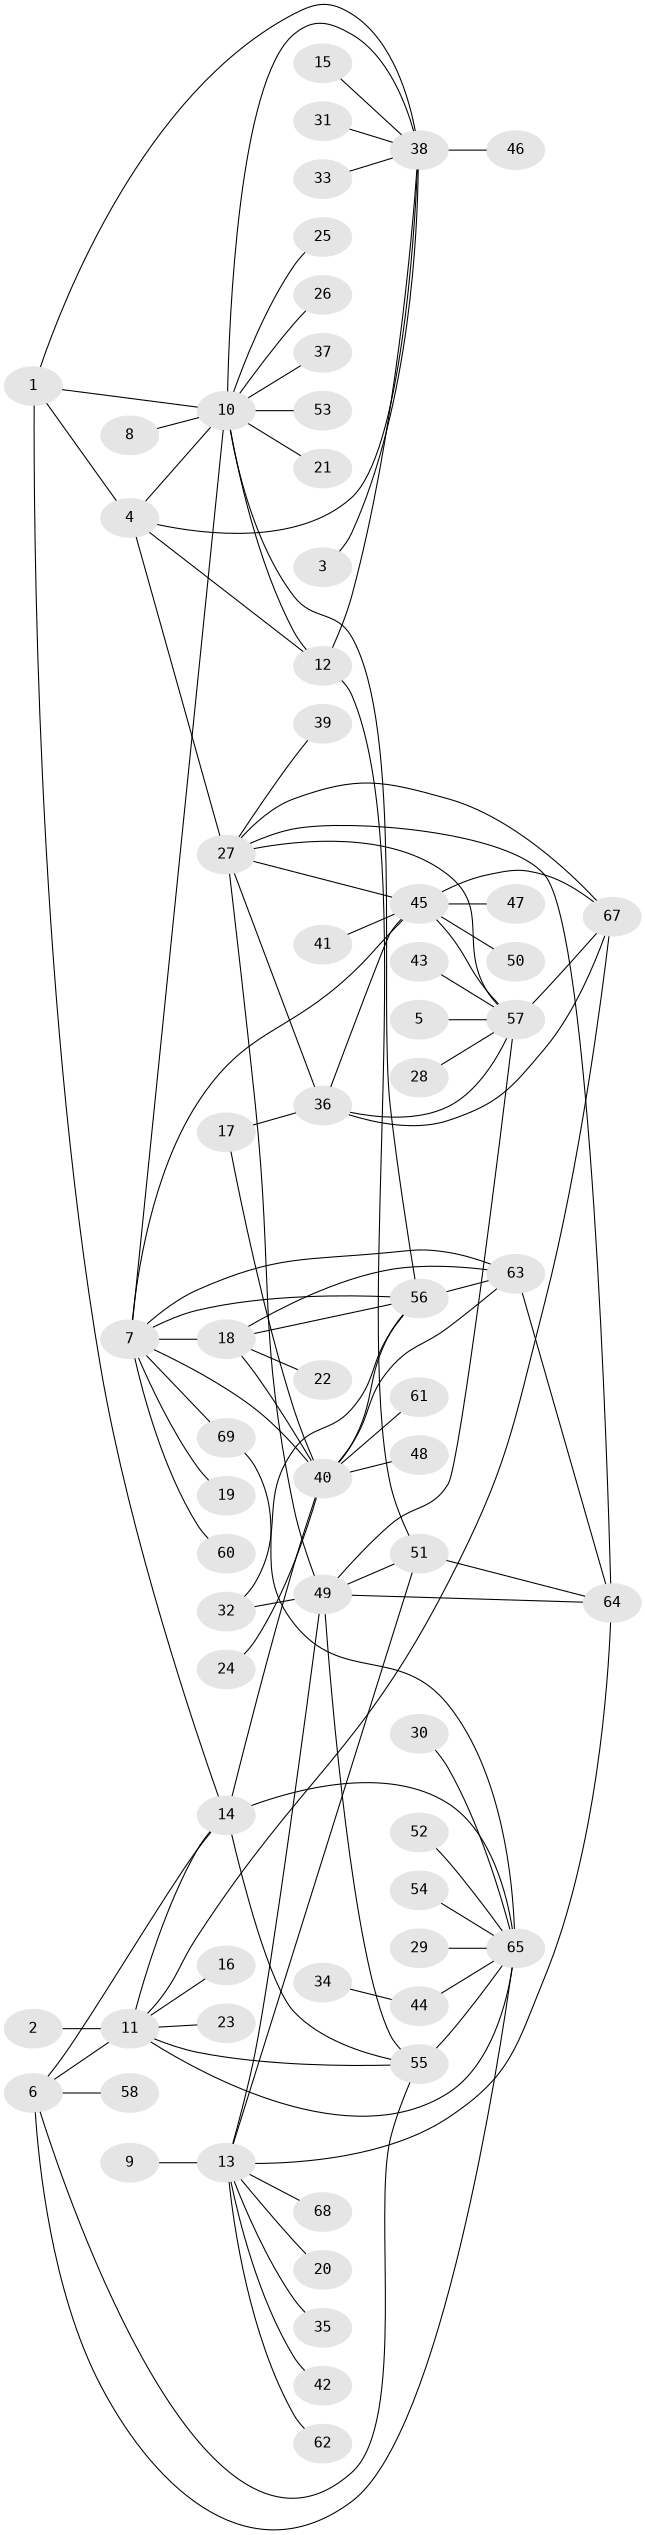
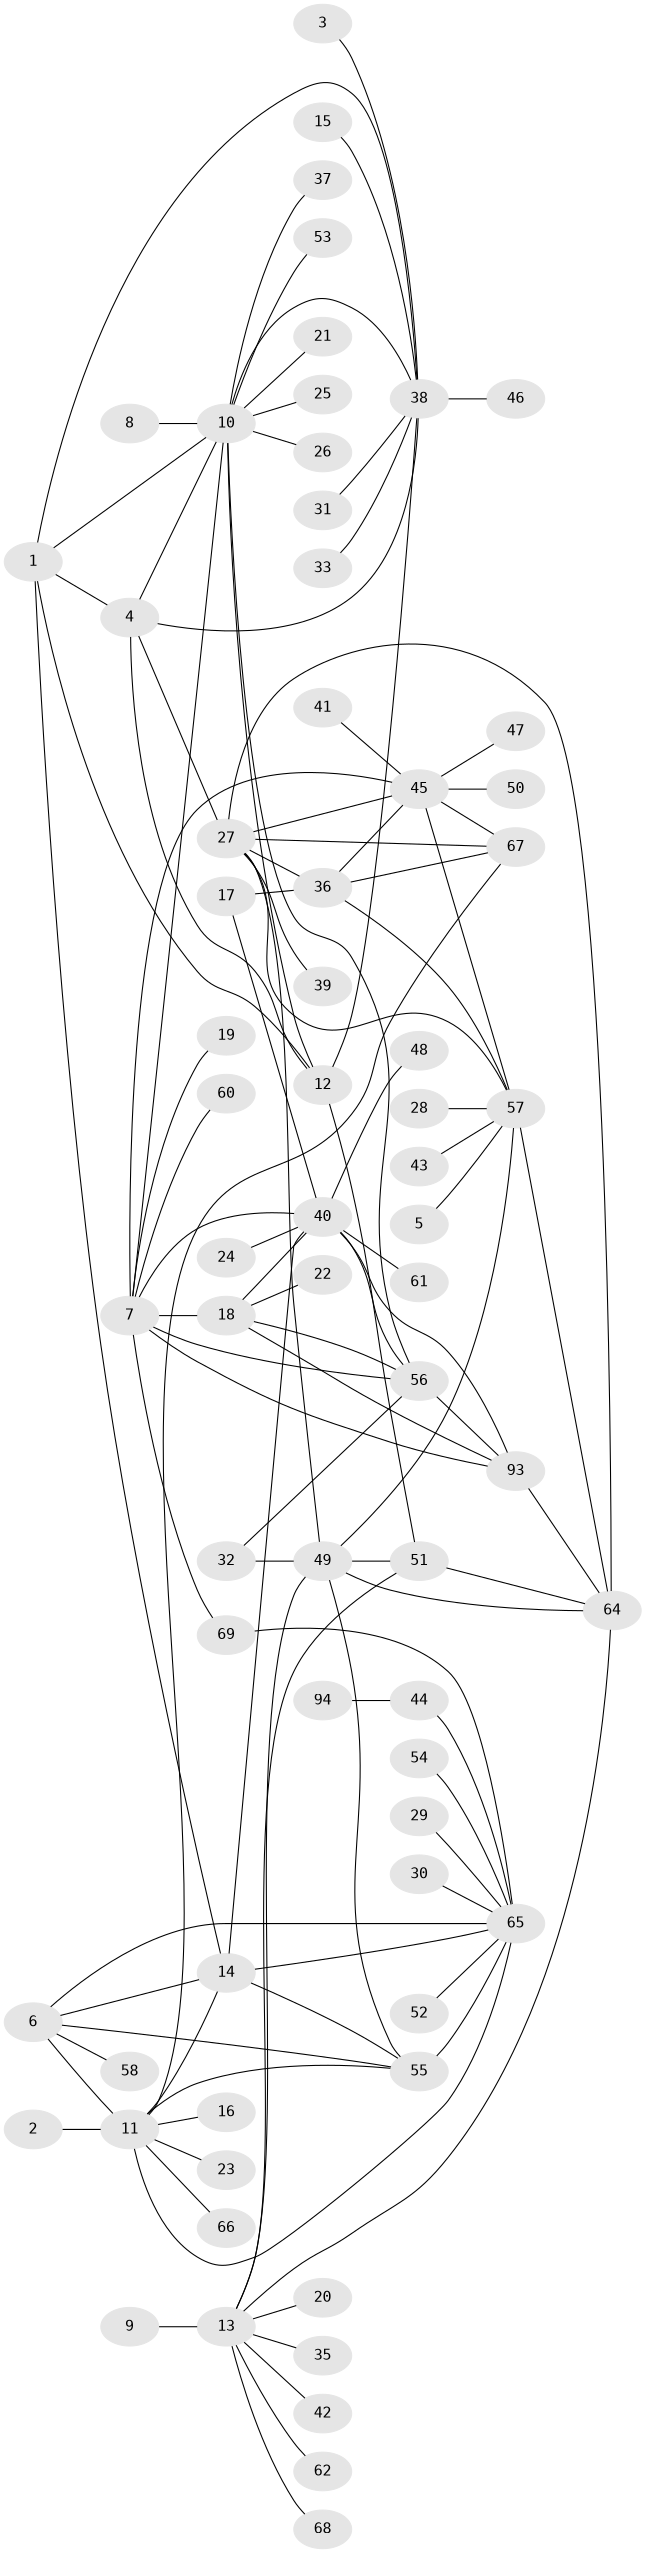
edge "1" -- "12": added
edge "67" -- "57": now "64" -- "57"
node "63": label "63" -> "93"
node "34": label "34" -> "94"
node "66": added
